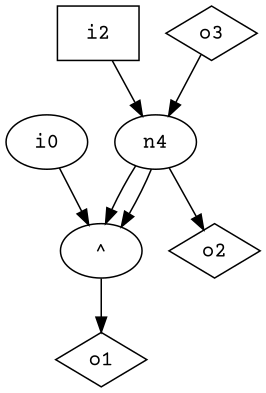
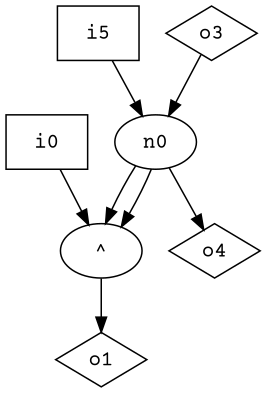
node "i2": label "i2" -> "i5"
node "i0": shape ellipse -> box
node "n4": label "n4" -> "n0"
node "o2": label "o2" -> "o4"
